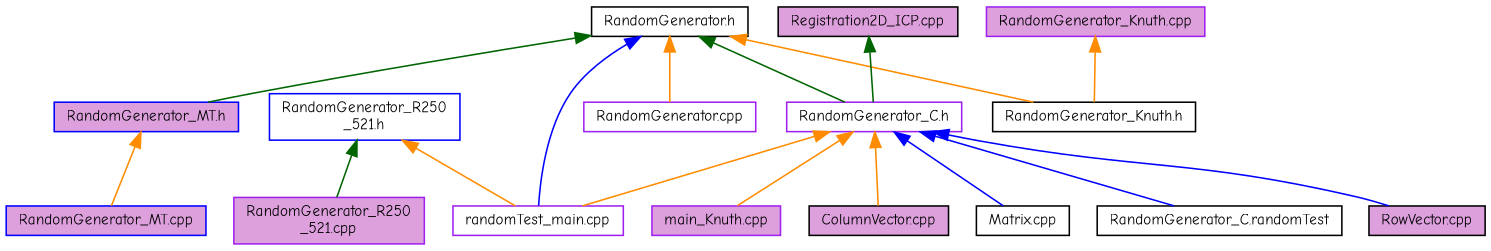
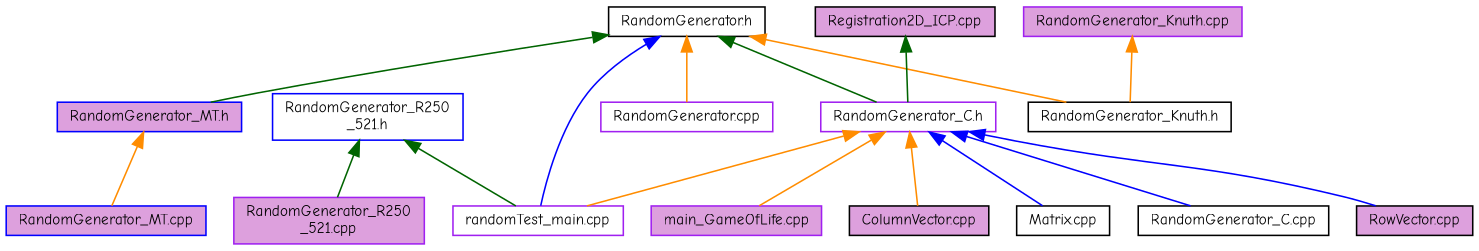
edge "randomTest_main.cpp" -> "RandomGenerator_R250 _521.h": color darkorange -> darkgreen
node "main_Knuth.cpp": label "main_Knuth.cpp" -> "main_GameOfLife.cpp"
node "RandomGenerator_C.randomTest": label "RandomGenerator_C.randomTest" -> "RandomGenerator_C.cpp"
